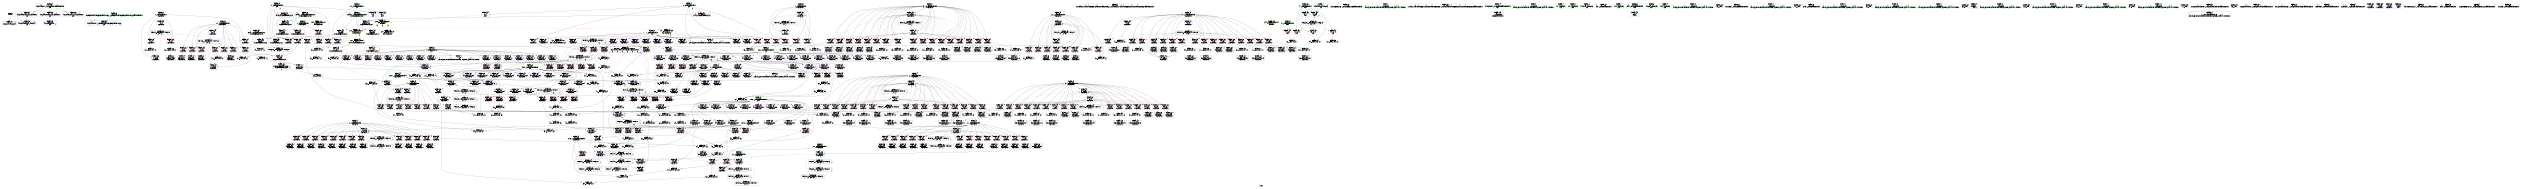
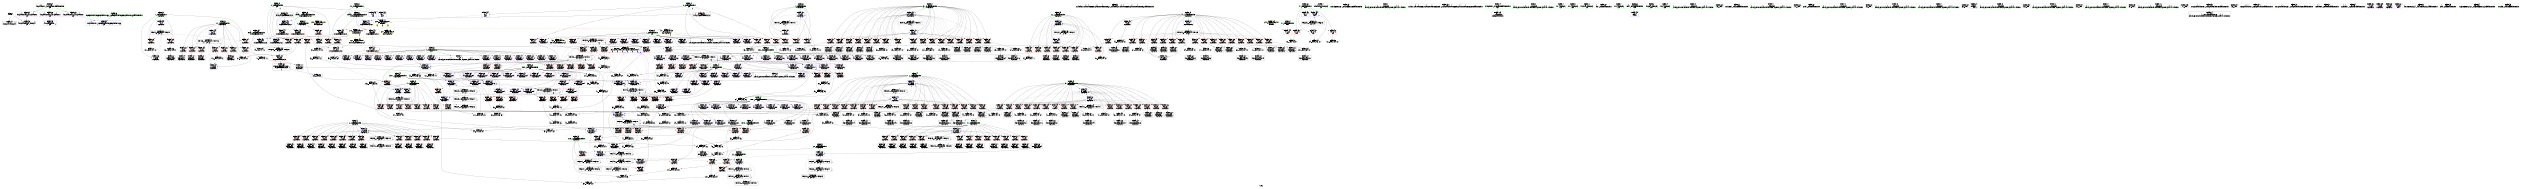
node "NodeID: 470": text "_Z8calccalcv" -> "_Z8traitsIcEERSt"
